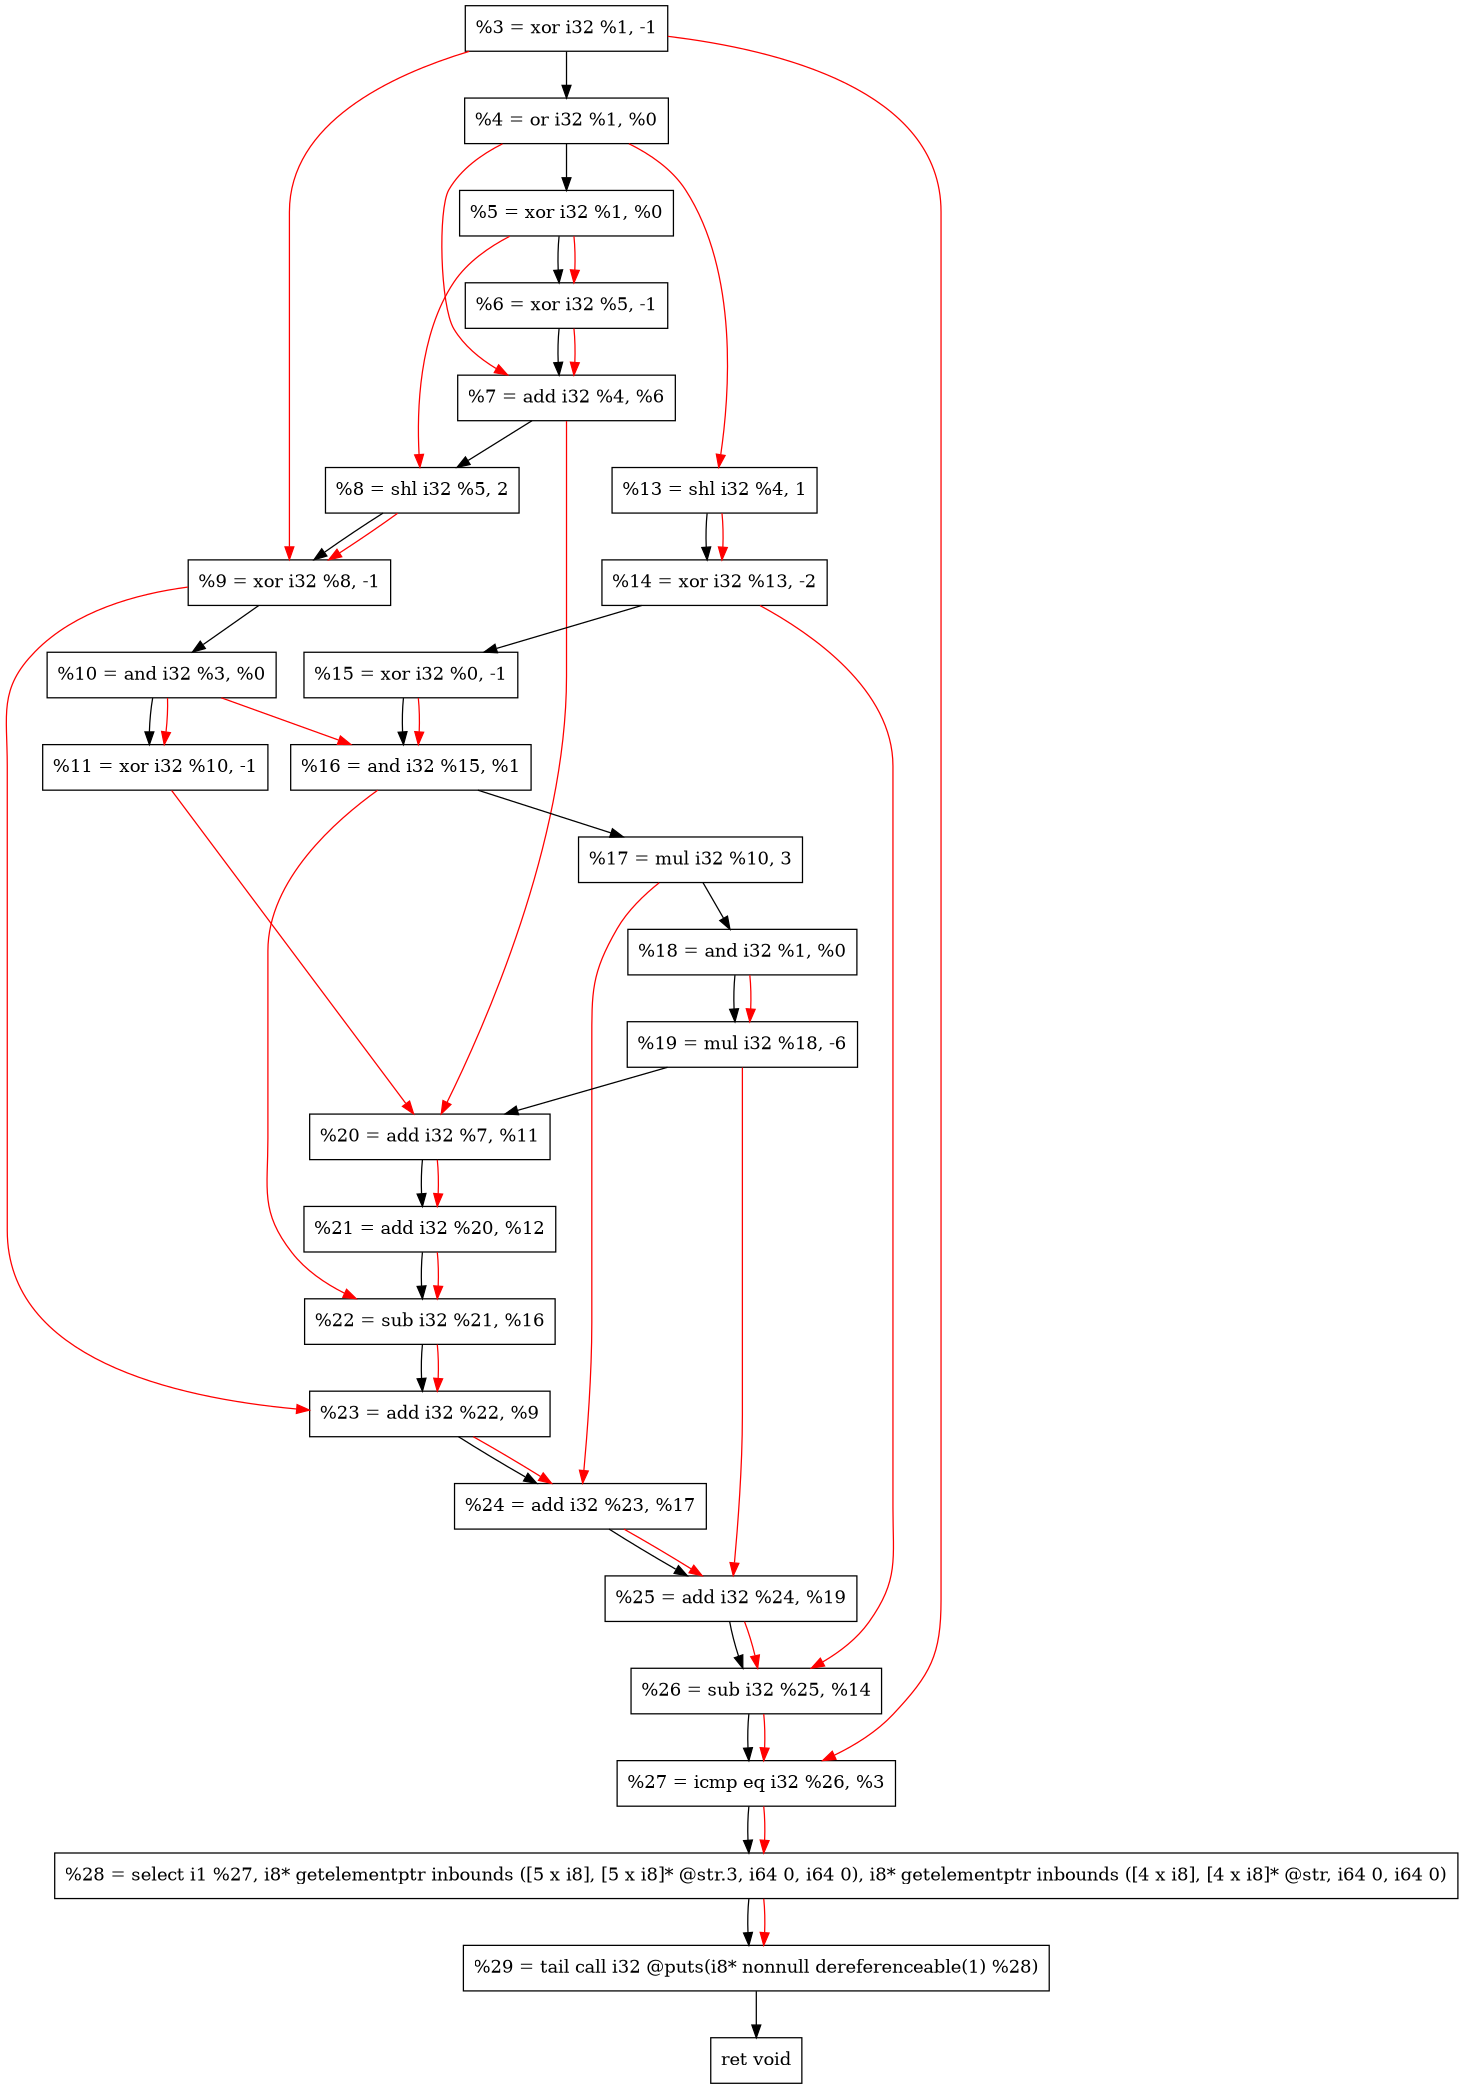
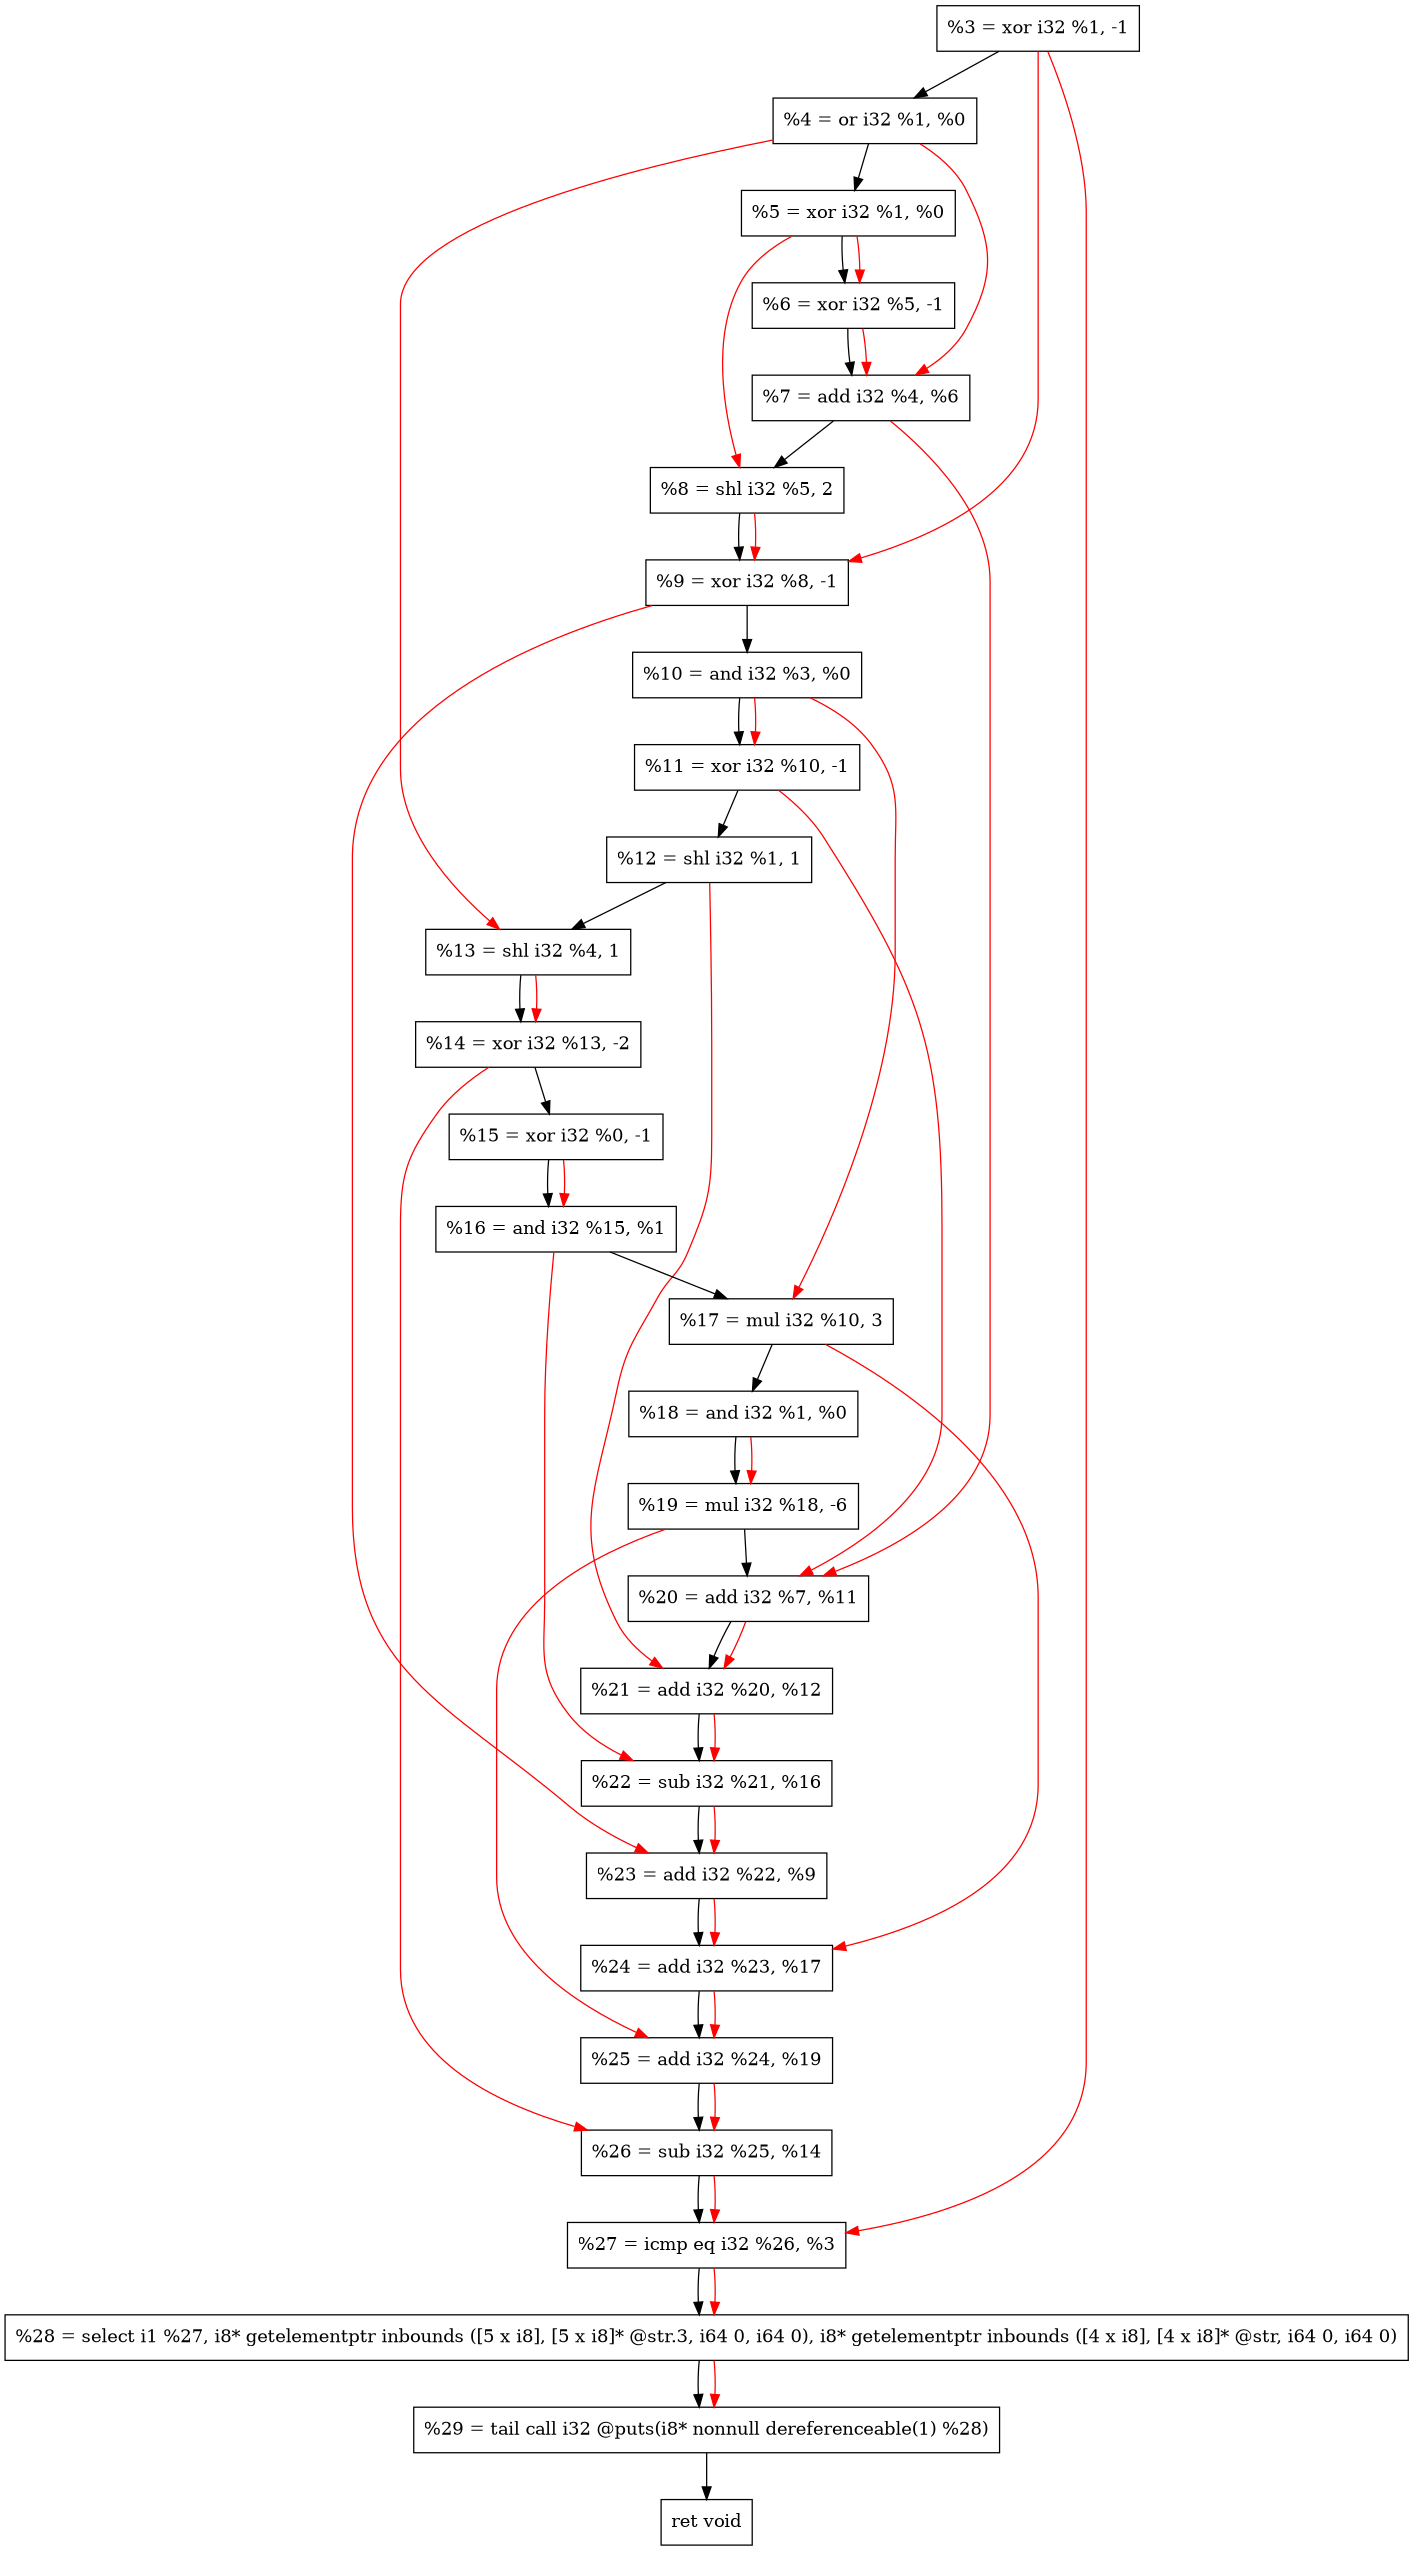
edge "%10 = and i32 %3, %0" -> "%16 = and i32 %15, %1": now "%10 = and i32 %3, %0" -> "%17 = mul i32 %10, 3"
node "%12 = shl i32 %1, 1": added
